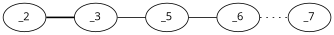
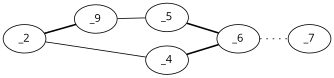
node "_3": label "_3" -> "_9"
edge "_5" -- "_6": style solid -> bold
node "_4": added
